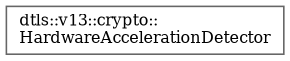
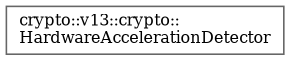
node "dtls::v13::crypto:: HardwareAccelerationDetector": label "dtls::v13::crypto:: HardwareAccelerationDetector" -> "crypto::v13::crypto:: HardwareAccelerationDetector"
